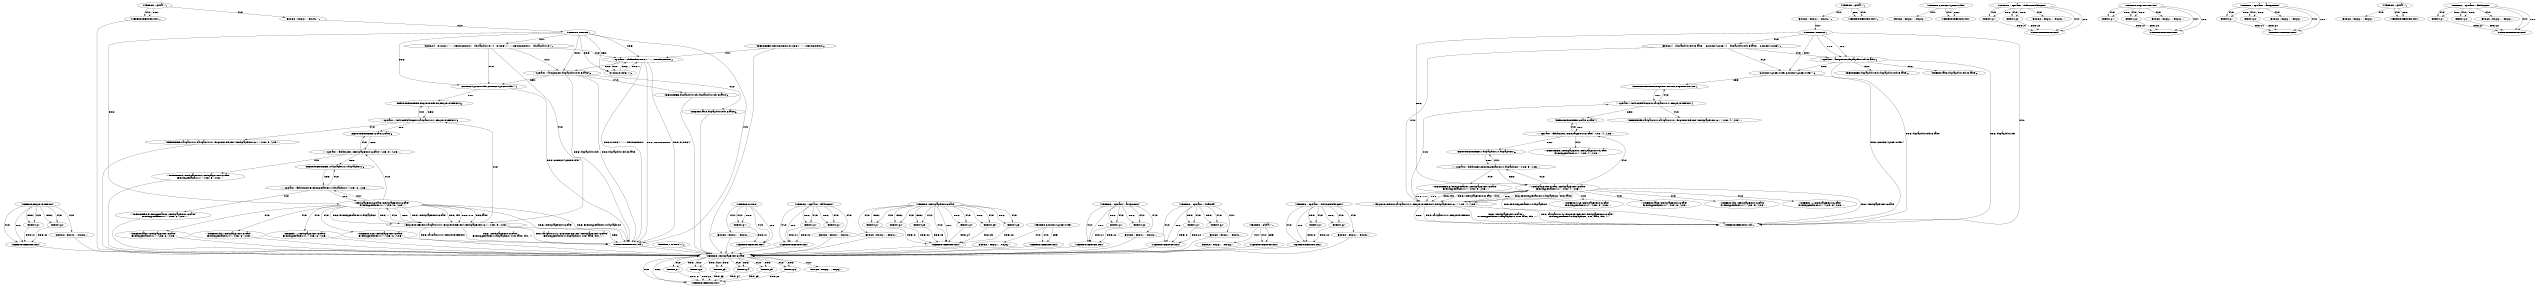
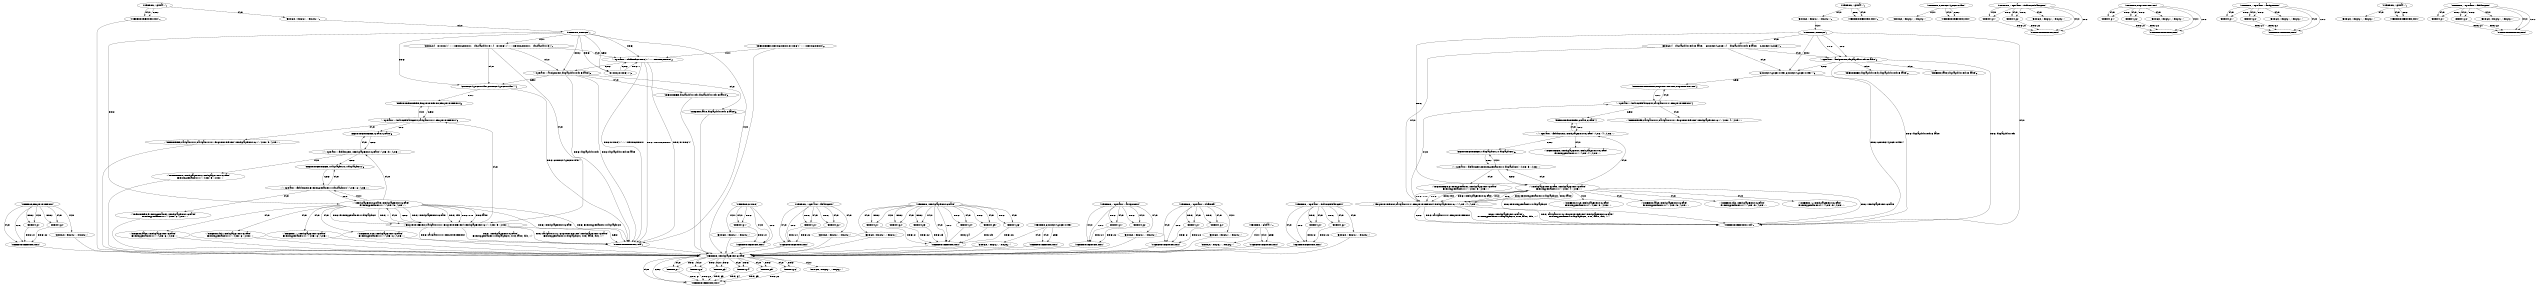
edge "(<operator>.shiftLeft,DVLOG(1) << __FUNCTION__)" -> "(DVLOG,DVLOG(1))": removed, label "AST:"
node "(LITERAL,1,DVLOG(1))": removed
